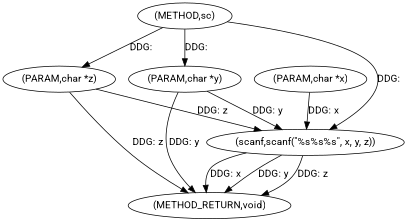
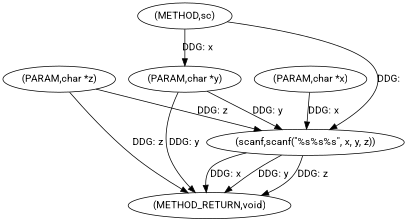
edge "(METHOD,sc)" -> "(PARAM,char *z)": removed, label "DDG:"
edge "(METHOD,sc)" -> "(PARAM,char *y)": label "DDG: " -> "DDG: x"
